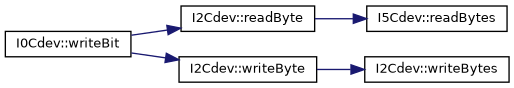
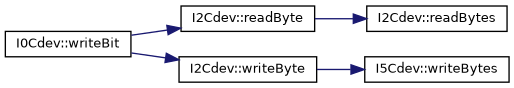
node "I5Cdev::readBytes": label "I5Cdev::readBytes" -> "I2Cdev::readBytes"
node "I2Cdev::writeBytes": label "I2Cdev::writeBytes" -> "I5Cdev::writeBytes"
